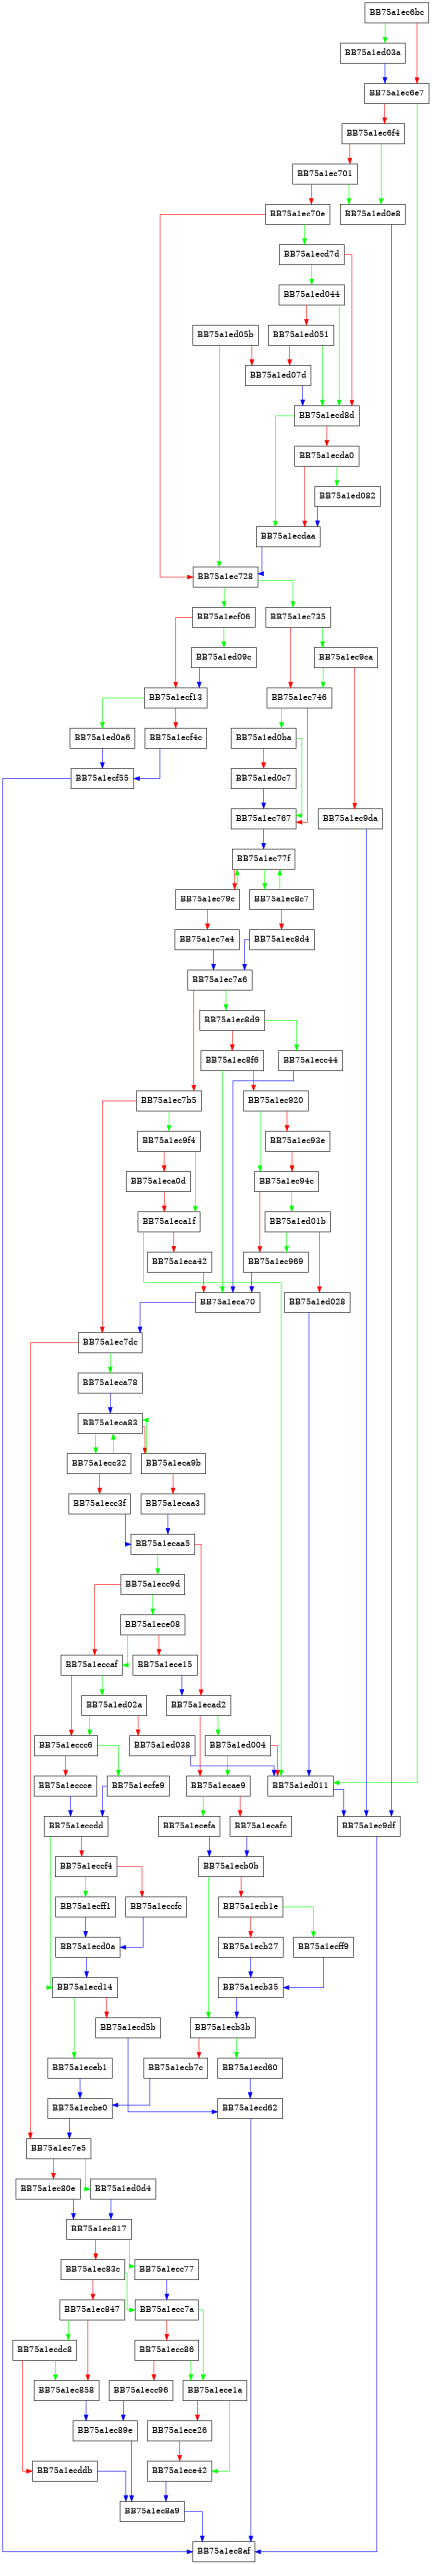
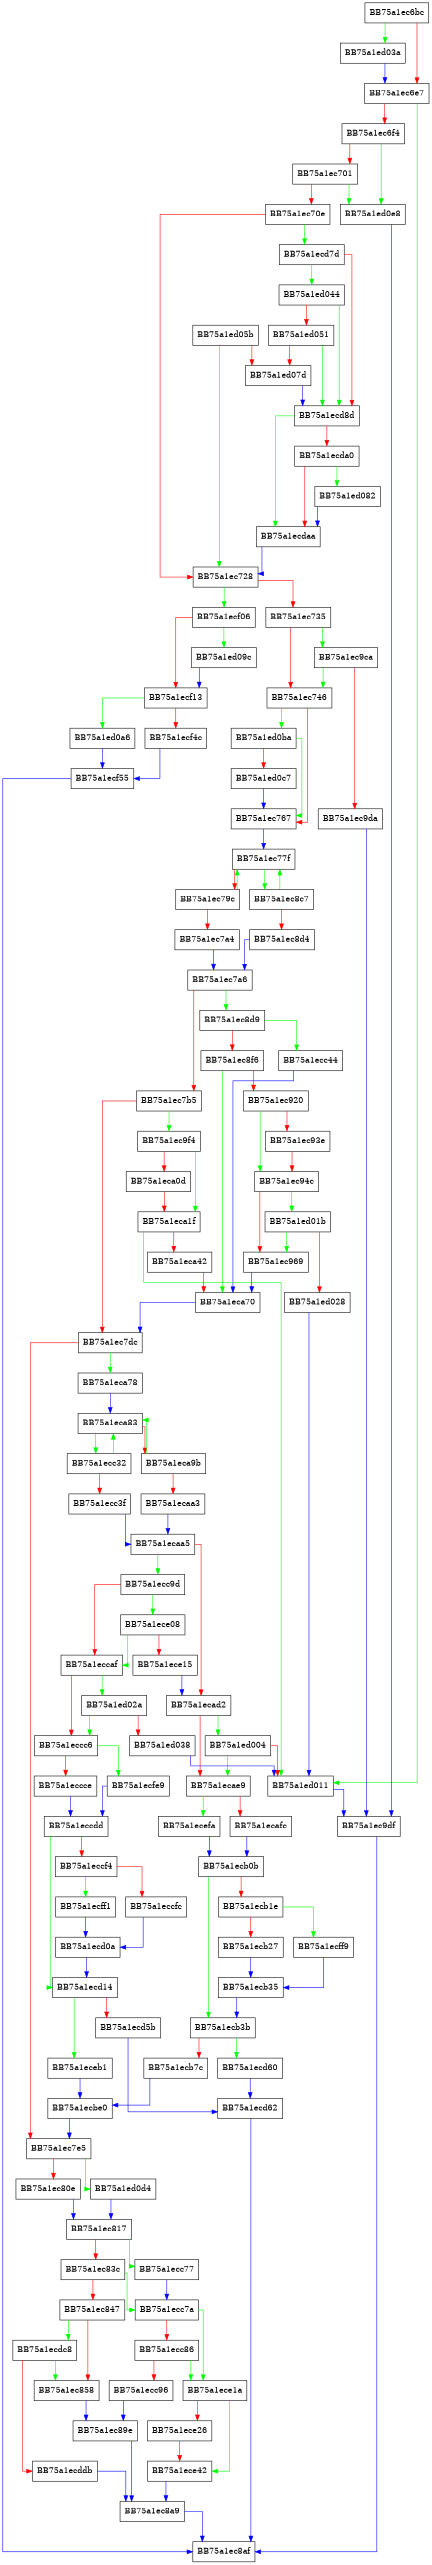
edge "BB75a1ec728" -> "BB75a1ec735": color green -> red
